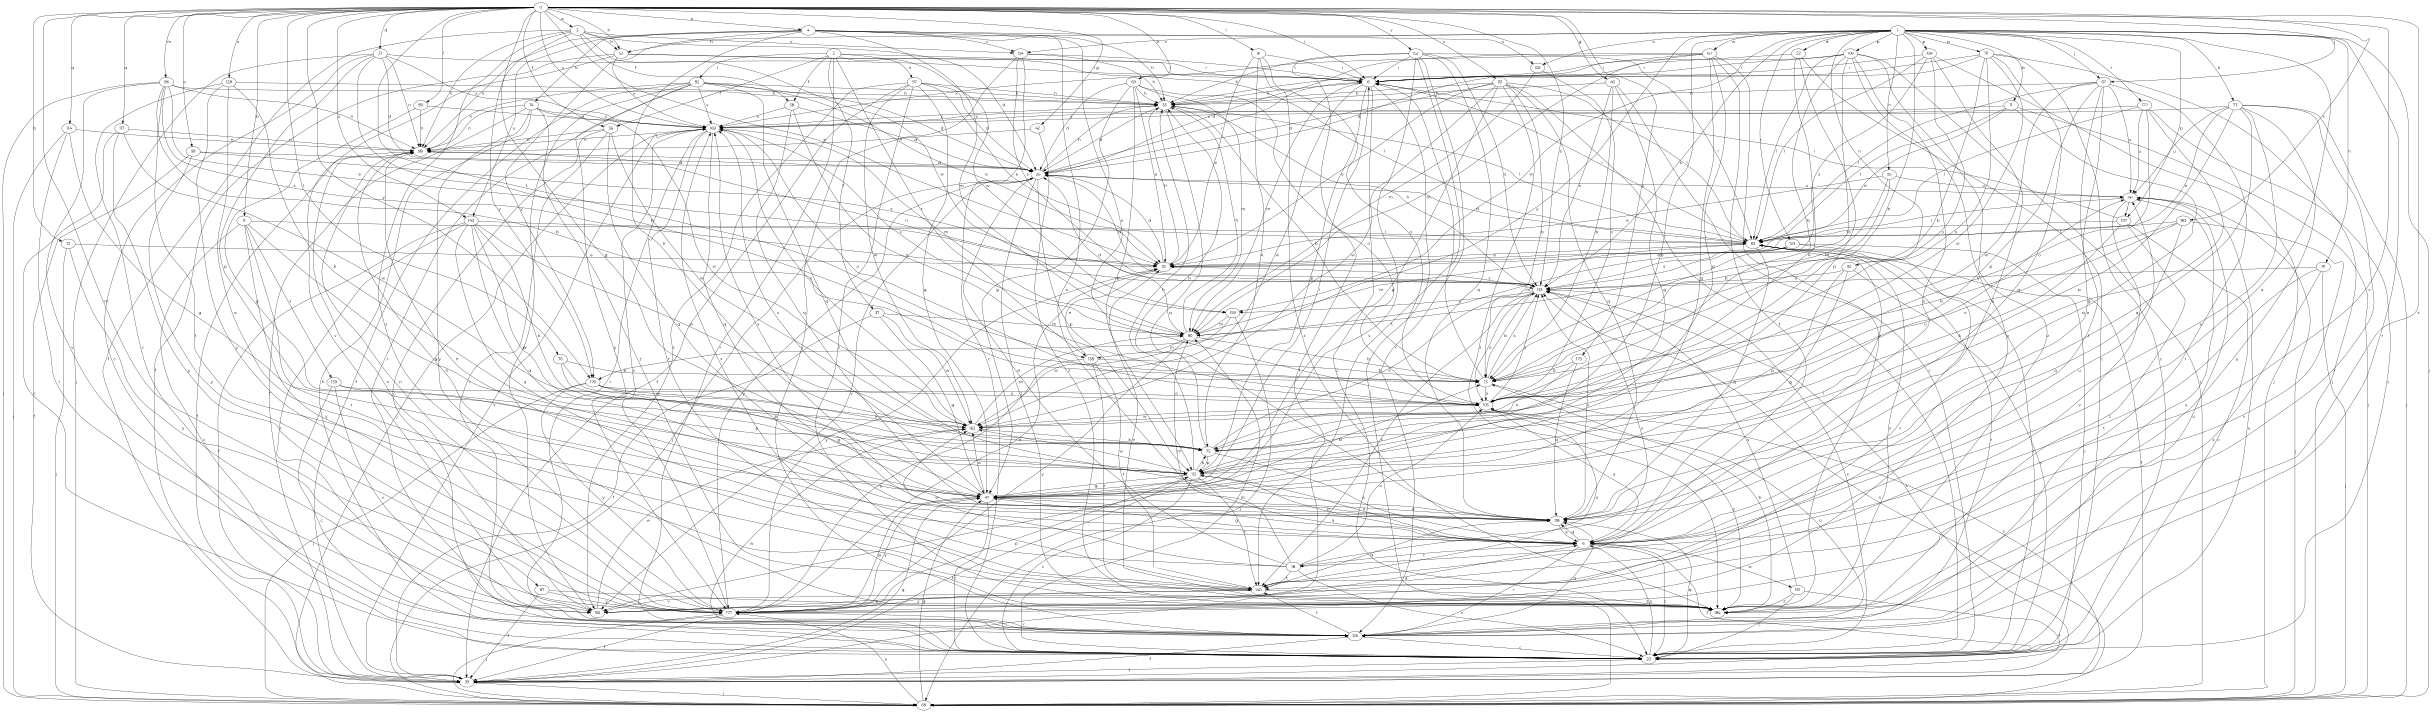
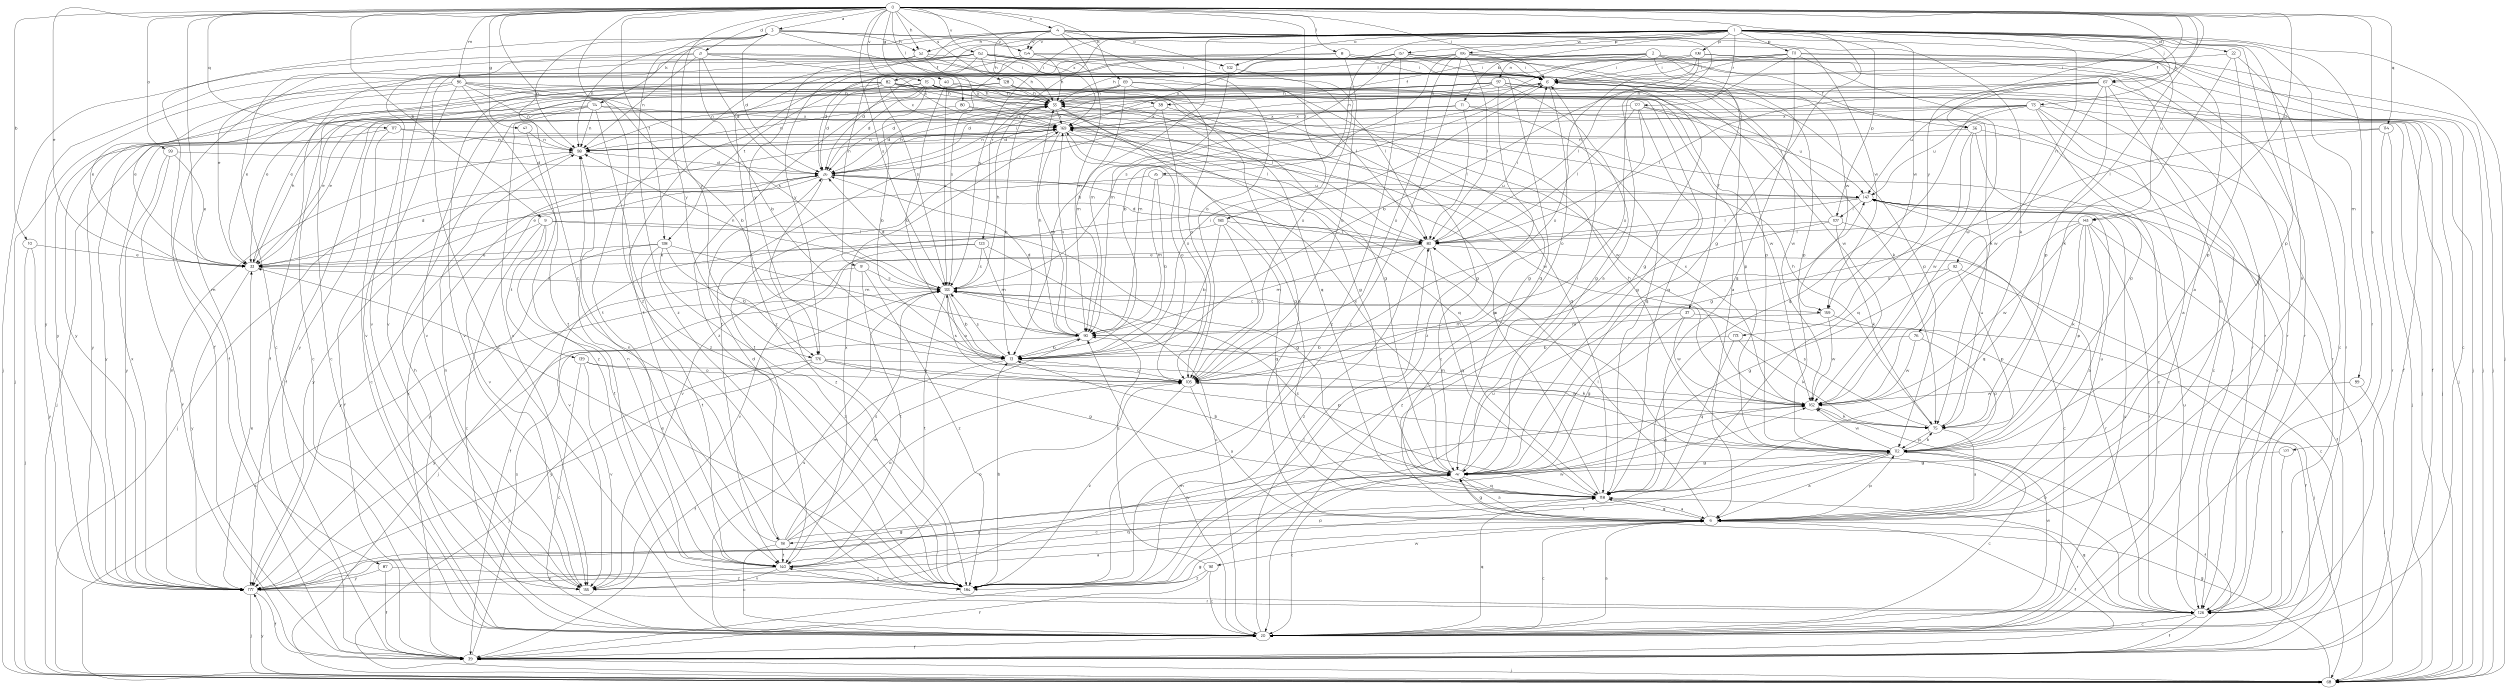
edge "90" -> "138": reversed
node "89": added
node "127": added
